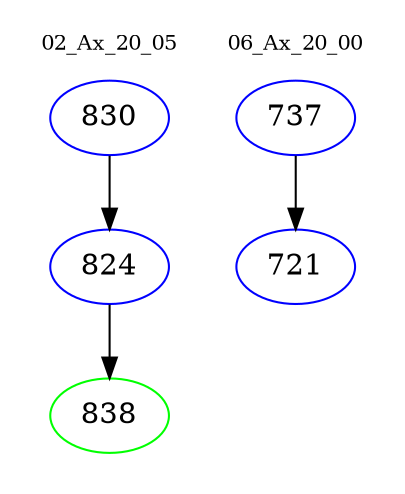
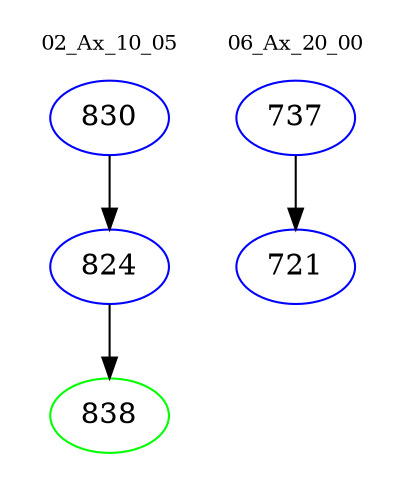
cluster "02_Ax_20_05": label "02_Ax_20_05" -> "02_Ax_10_05"
